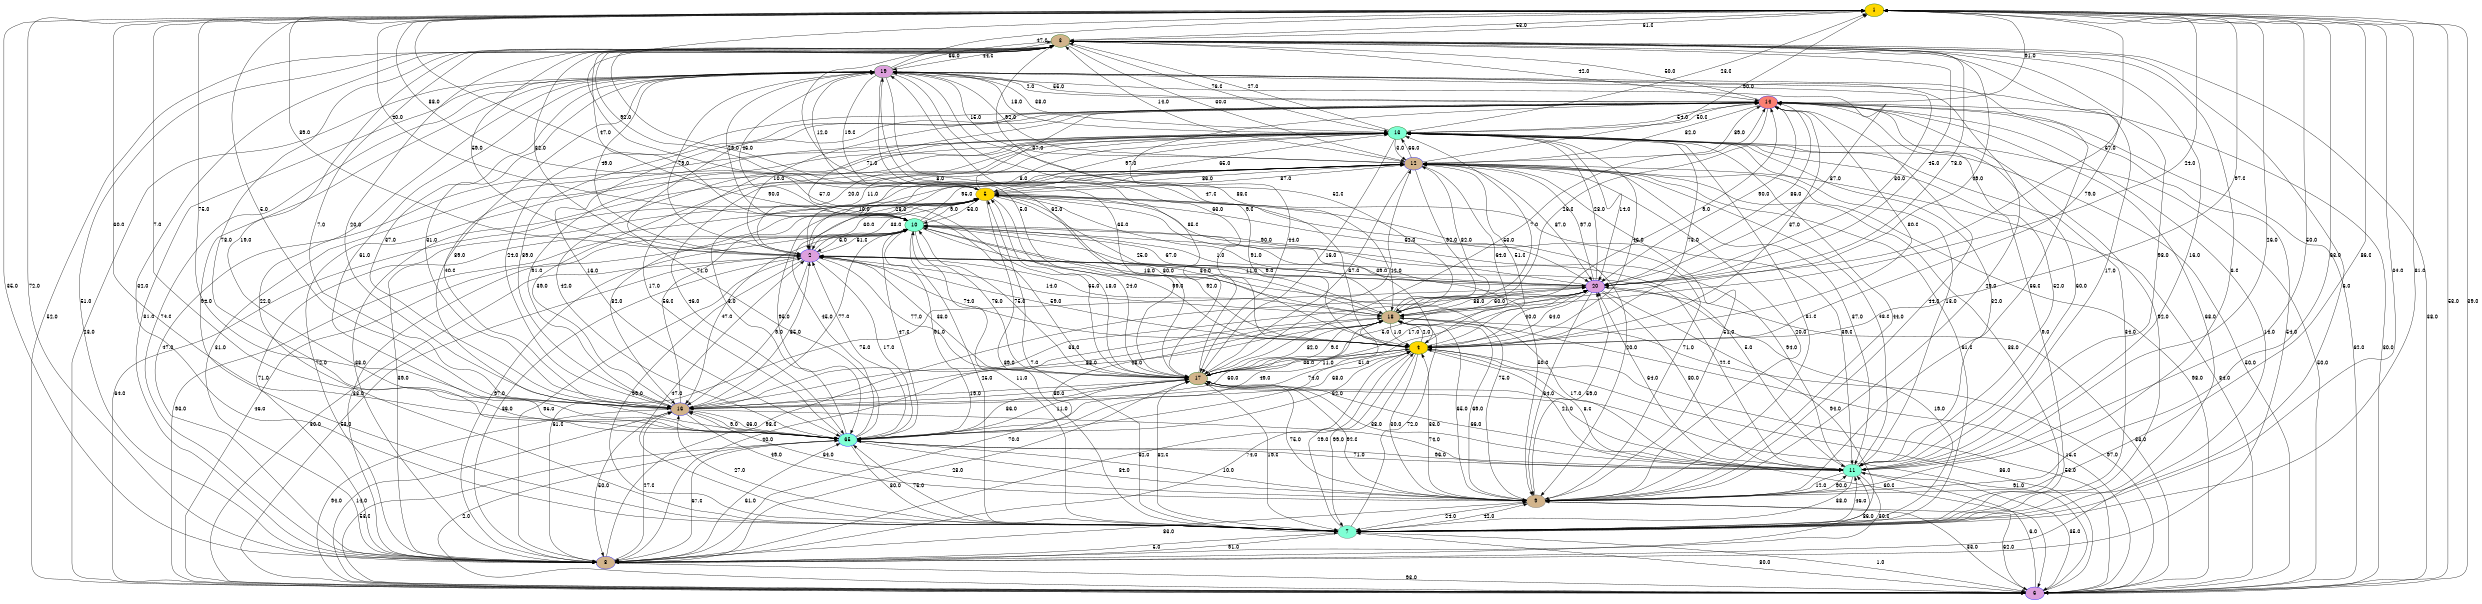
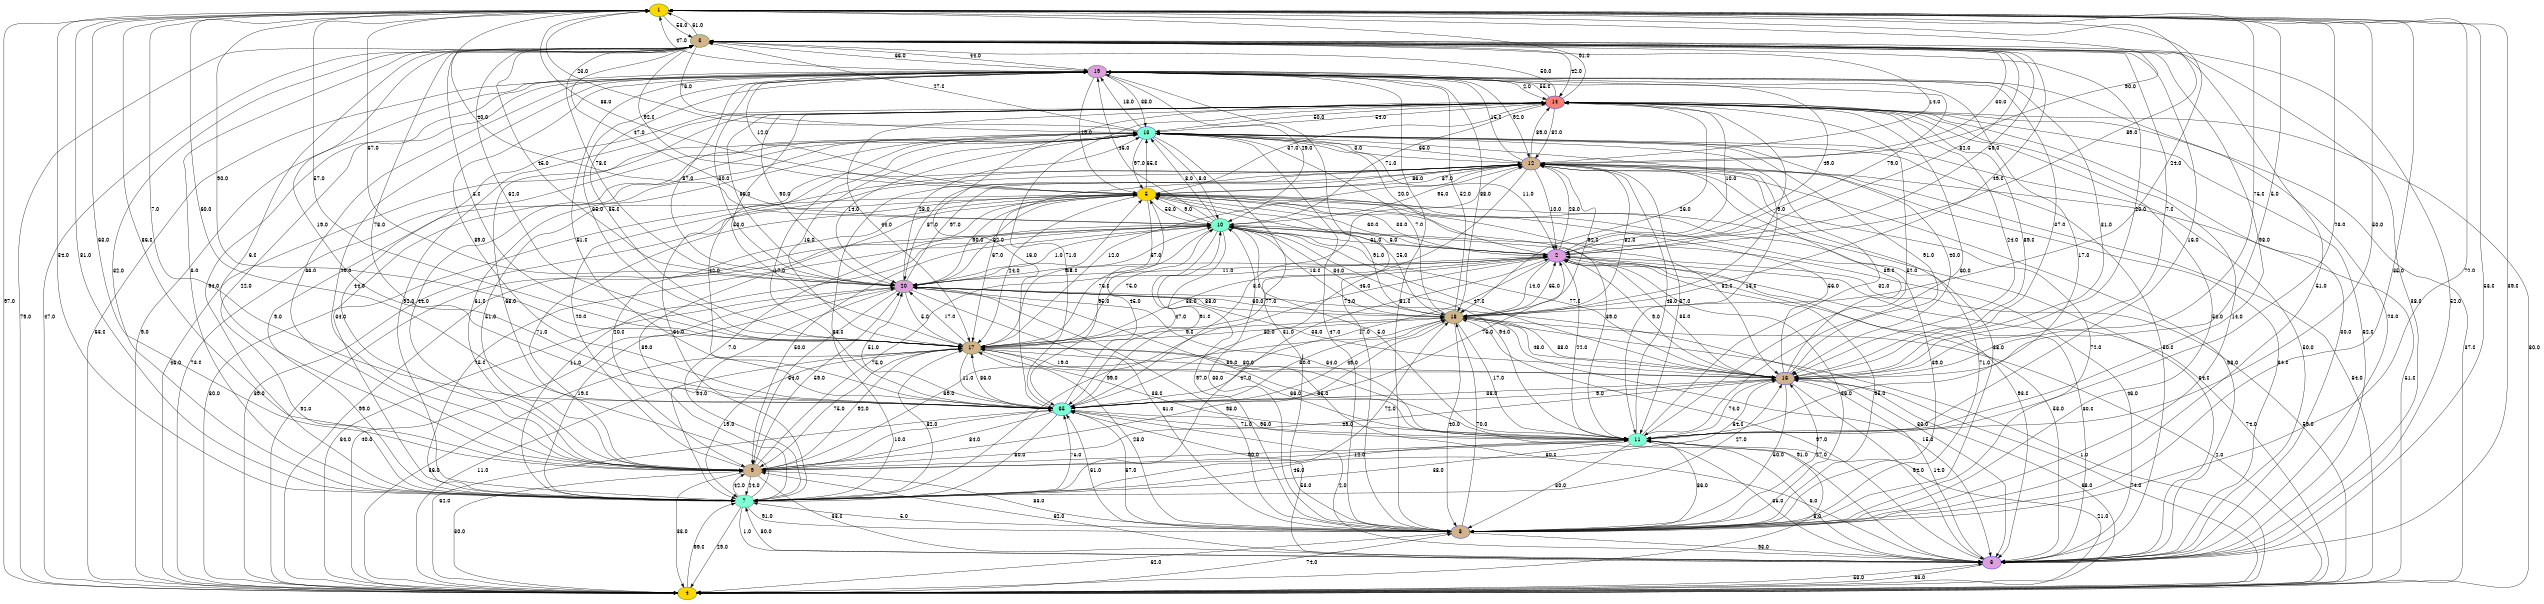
node "13": color darkgreen -> blue
edge "1" -> "18": reversed
node "20": color blue -> darkgreen
